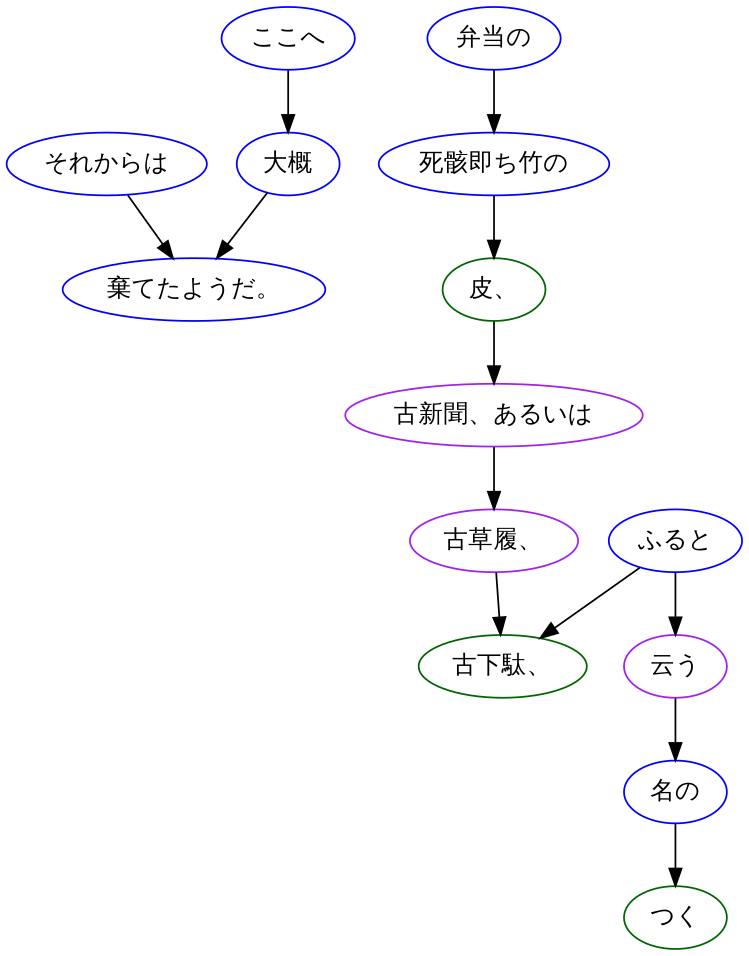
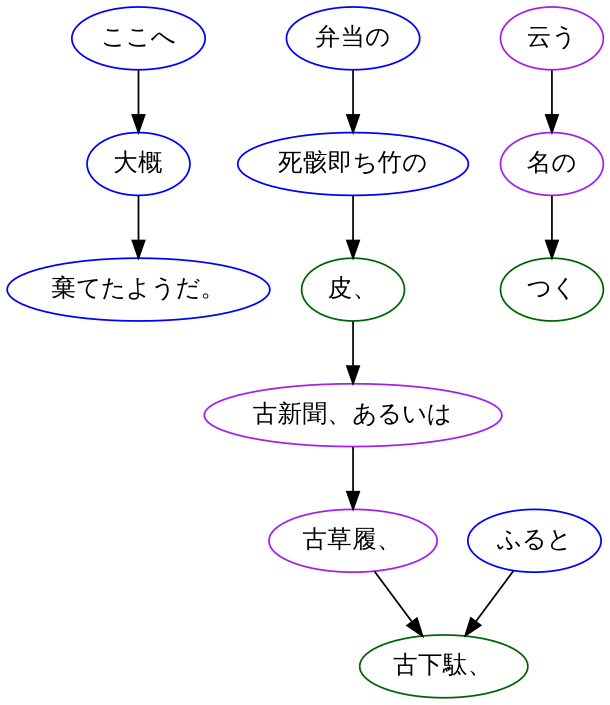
node "それからは": removed
edge "ふると" -> "云う": removed
node "名の": color blue -> purple
